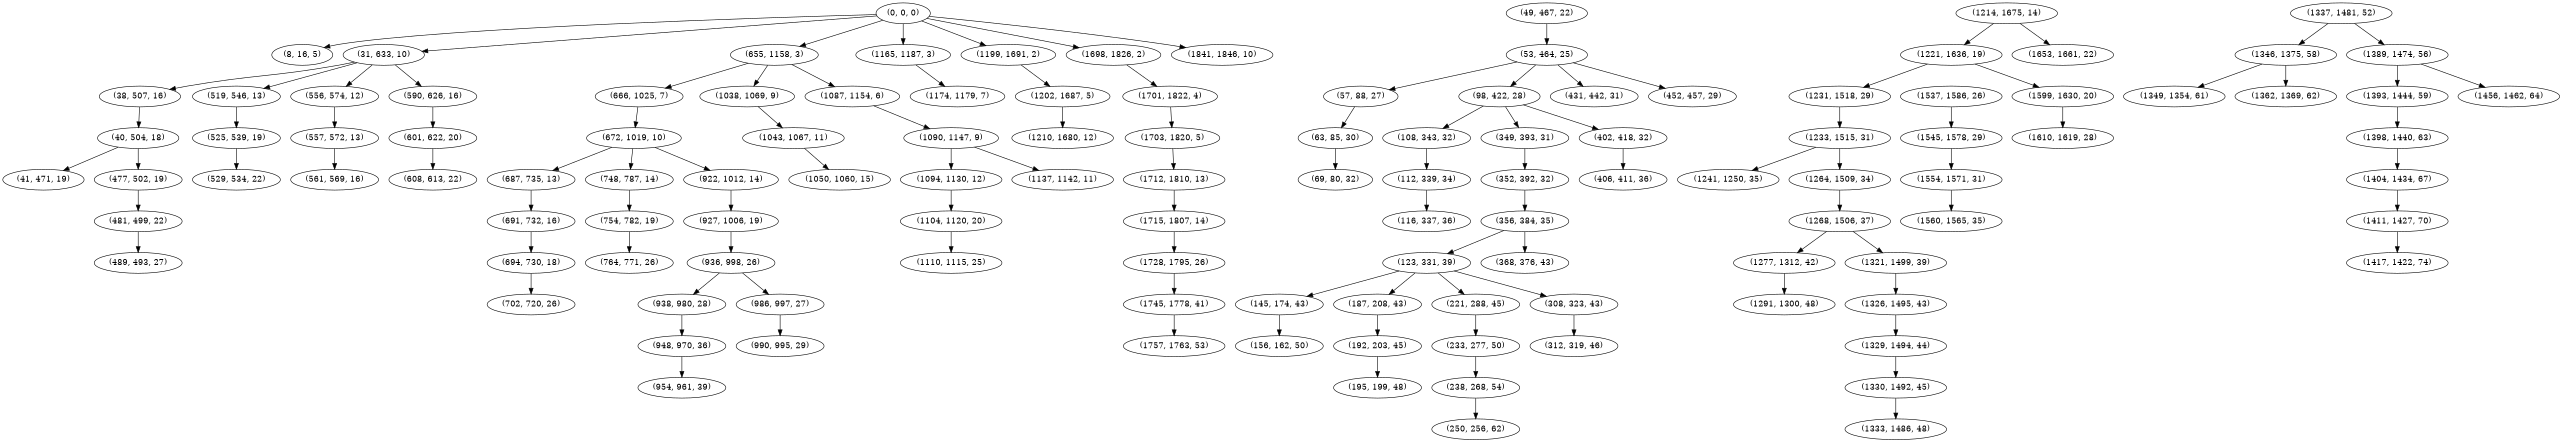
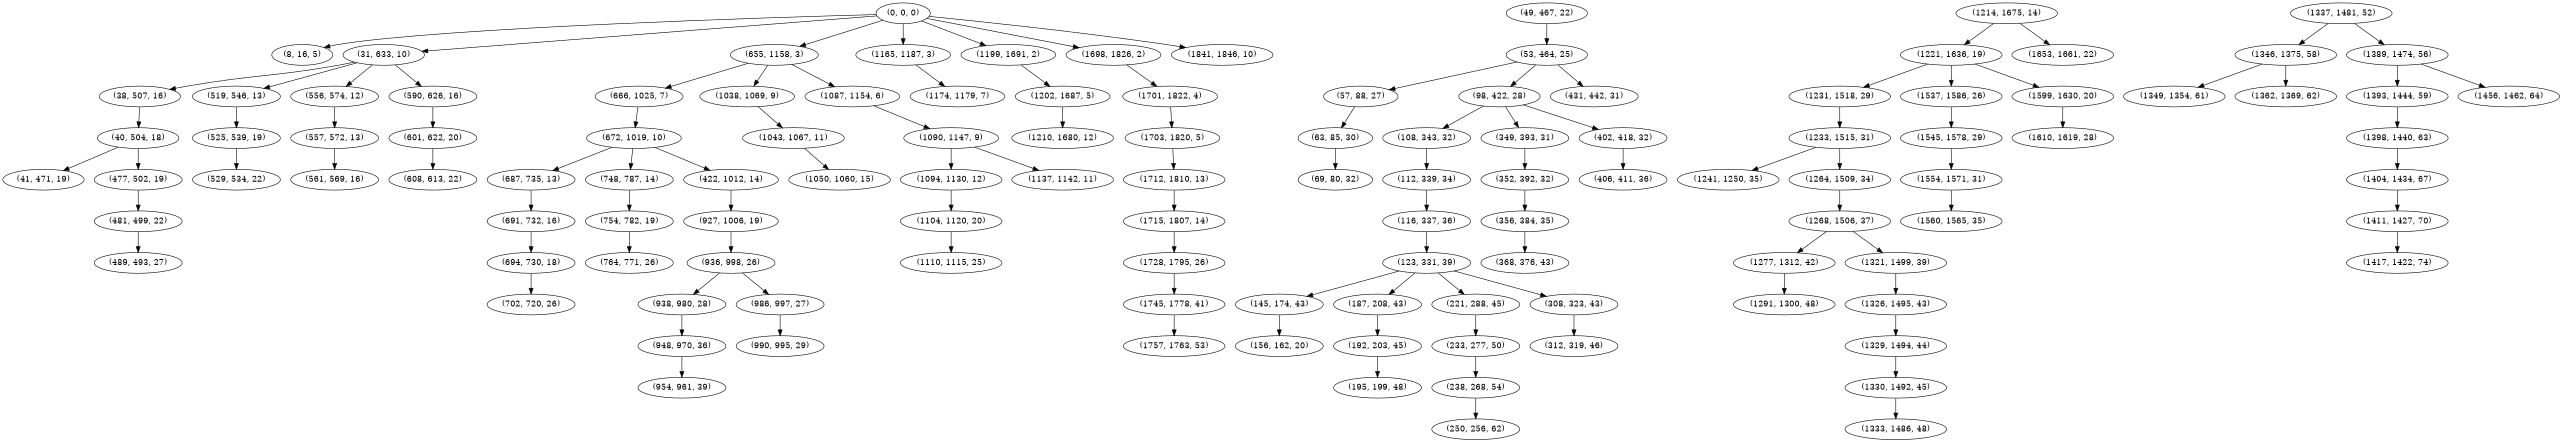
edge "(1221, 1636, 19)" -> "(1537, 1586, 26)": added
node "(452, 457, 29)": removed
node "(922, 1012, 14)": label "(922, 1012, 14)" -> "(422, 1012, 14)"
edge "(356, 384, 35)" -> "(123, 331, 39)": now "(116, 337, 36)" -> "(123, 331, 39)"
node "(156, 162, 50)": label "(156, 162, 50)" -> "(156, 162, 20)"
